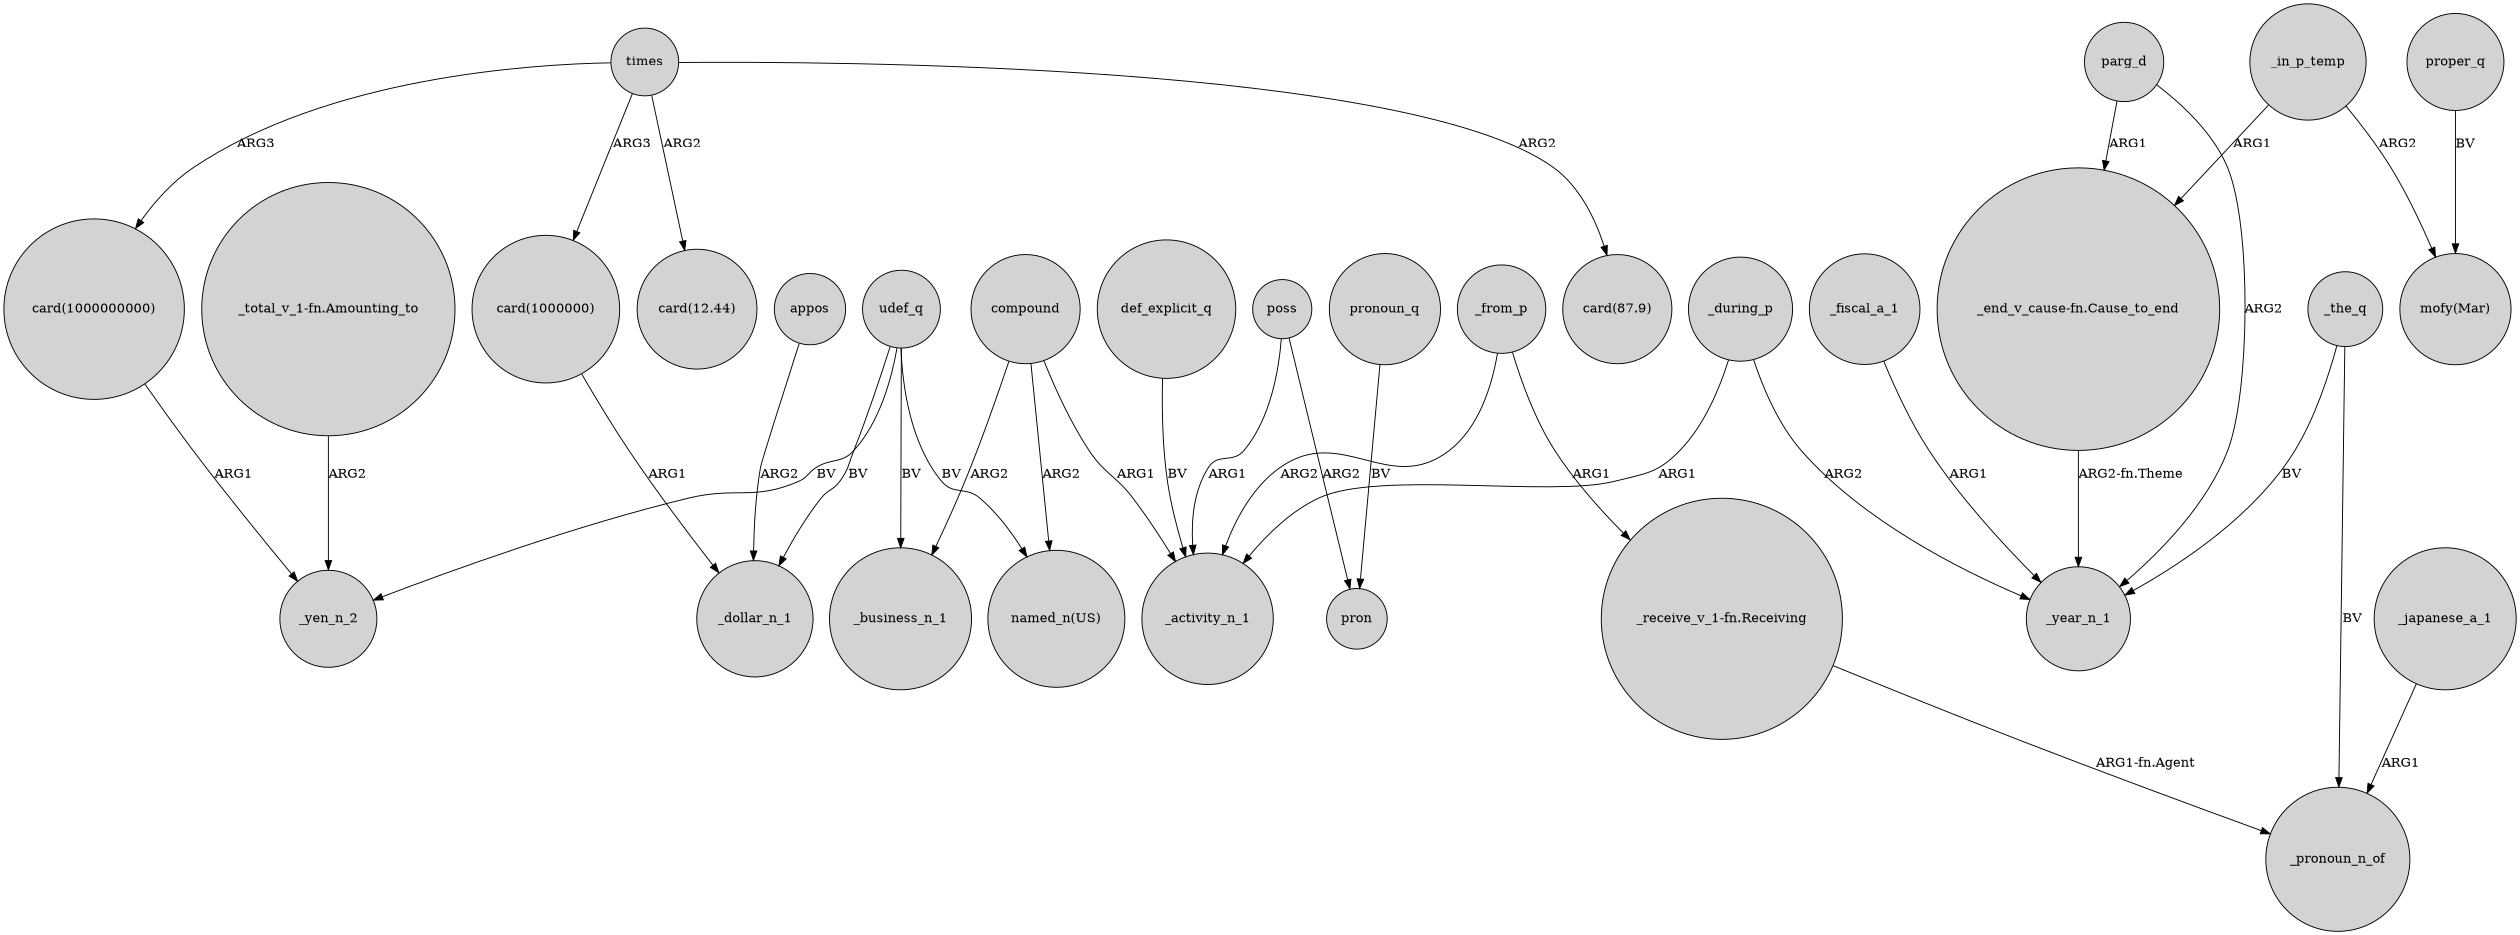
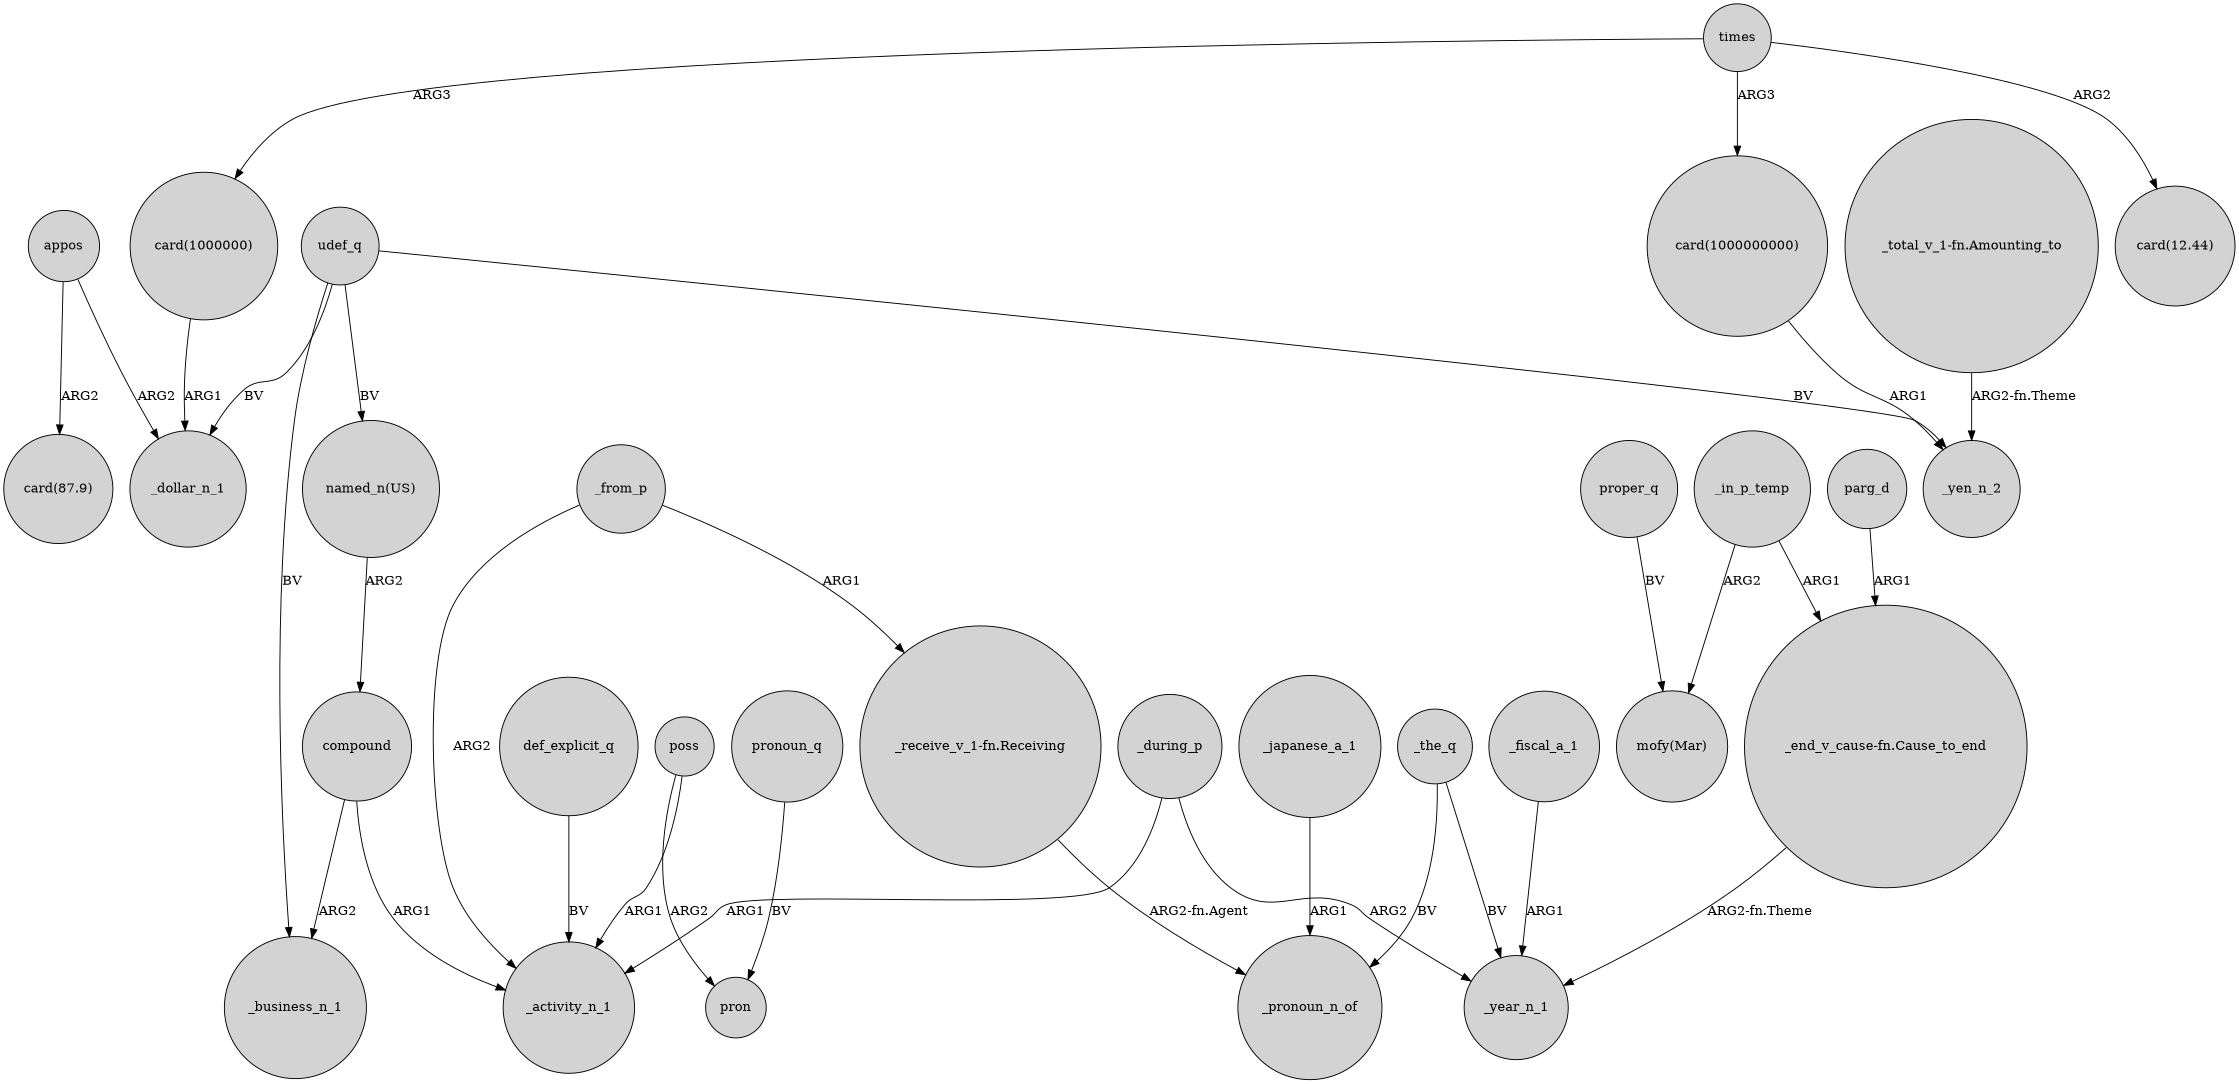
edge "times" -> "card(87.9)": now "appos" -> "card(87.9)"
edge "parg_d" -> "_year_n_1": removed, label "ARG2"
edge "compound" -> "named_n(US)": reversed
edge "_total_v_1-fn.Amounting_to" -> "_yen_n_2": label "ARG2" -> "ARG2-fn.Theme"
edge "_receive_v_1-fn.Receiving" -> "_pronoun_n_of": label "ARG1-fn.Agent" -> "ARG2-fn.Agent"
